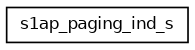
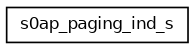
node "s1ap_paging_ind_s": label "s1ap_paging_ind_s" -> "s0ap_paging_ind_s"
